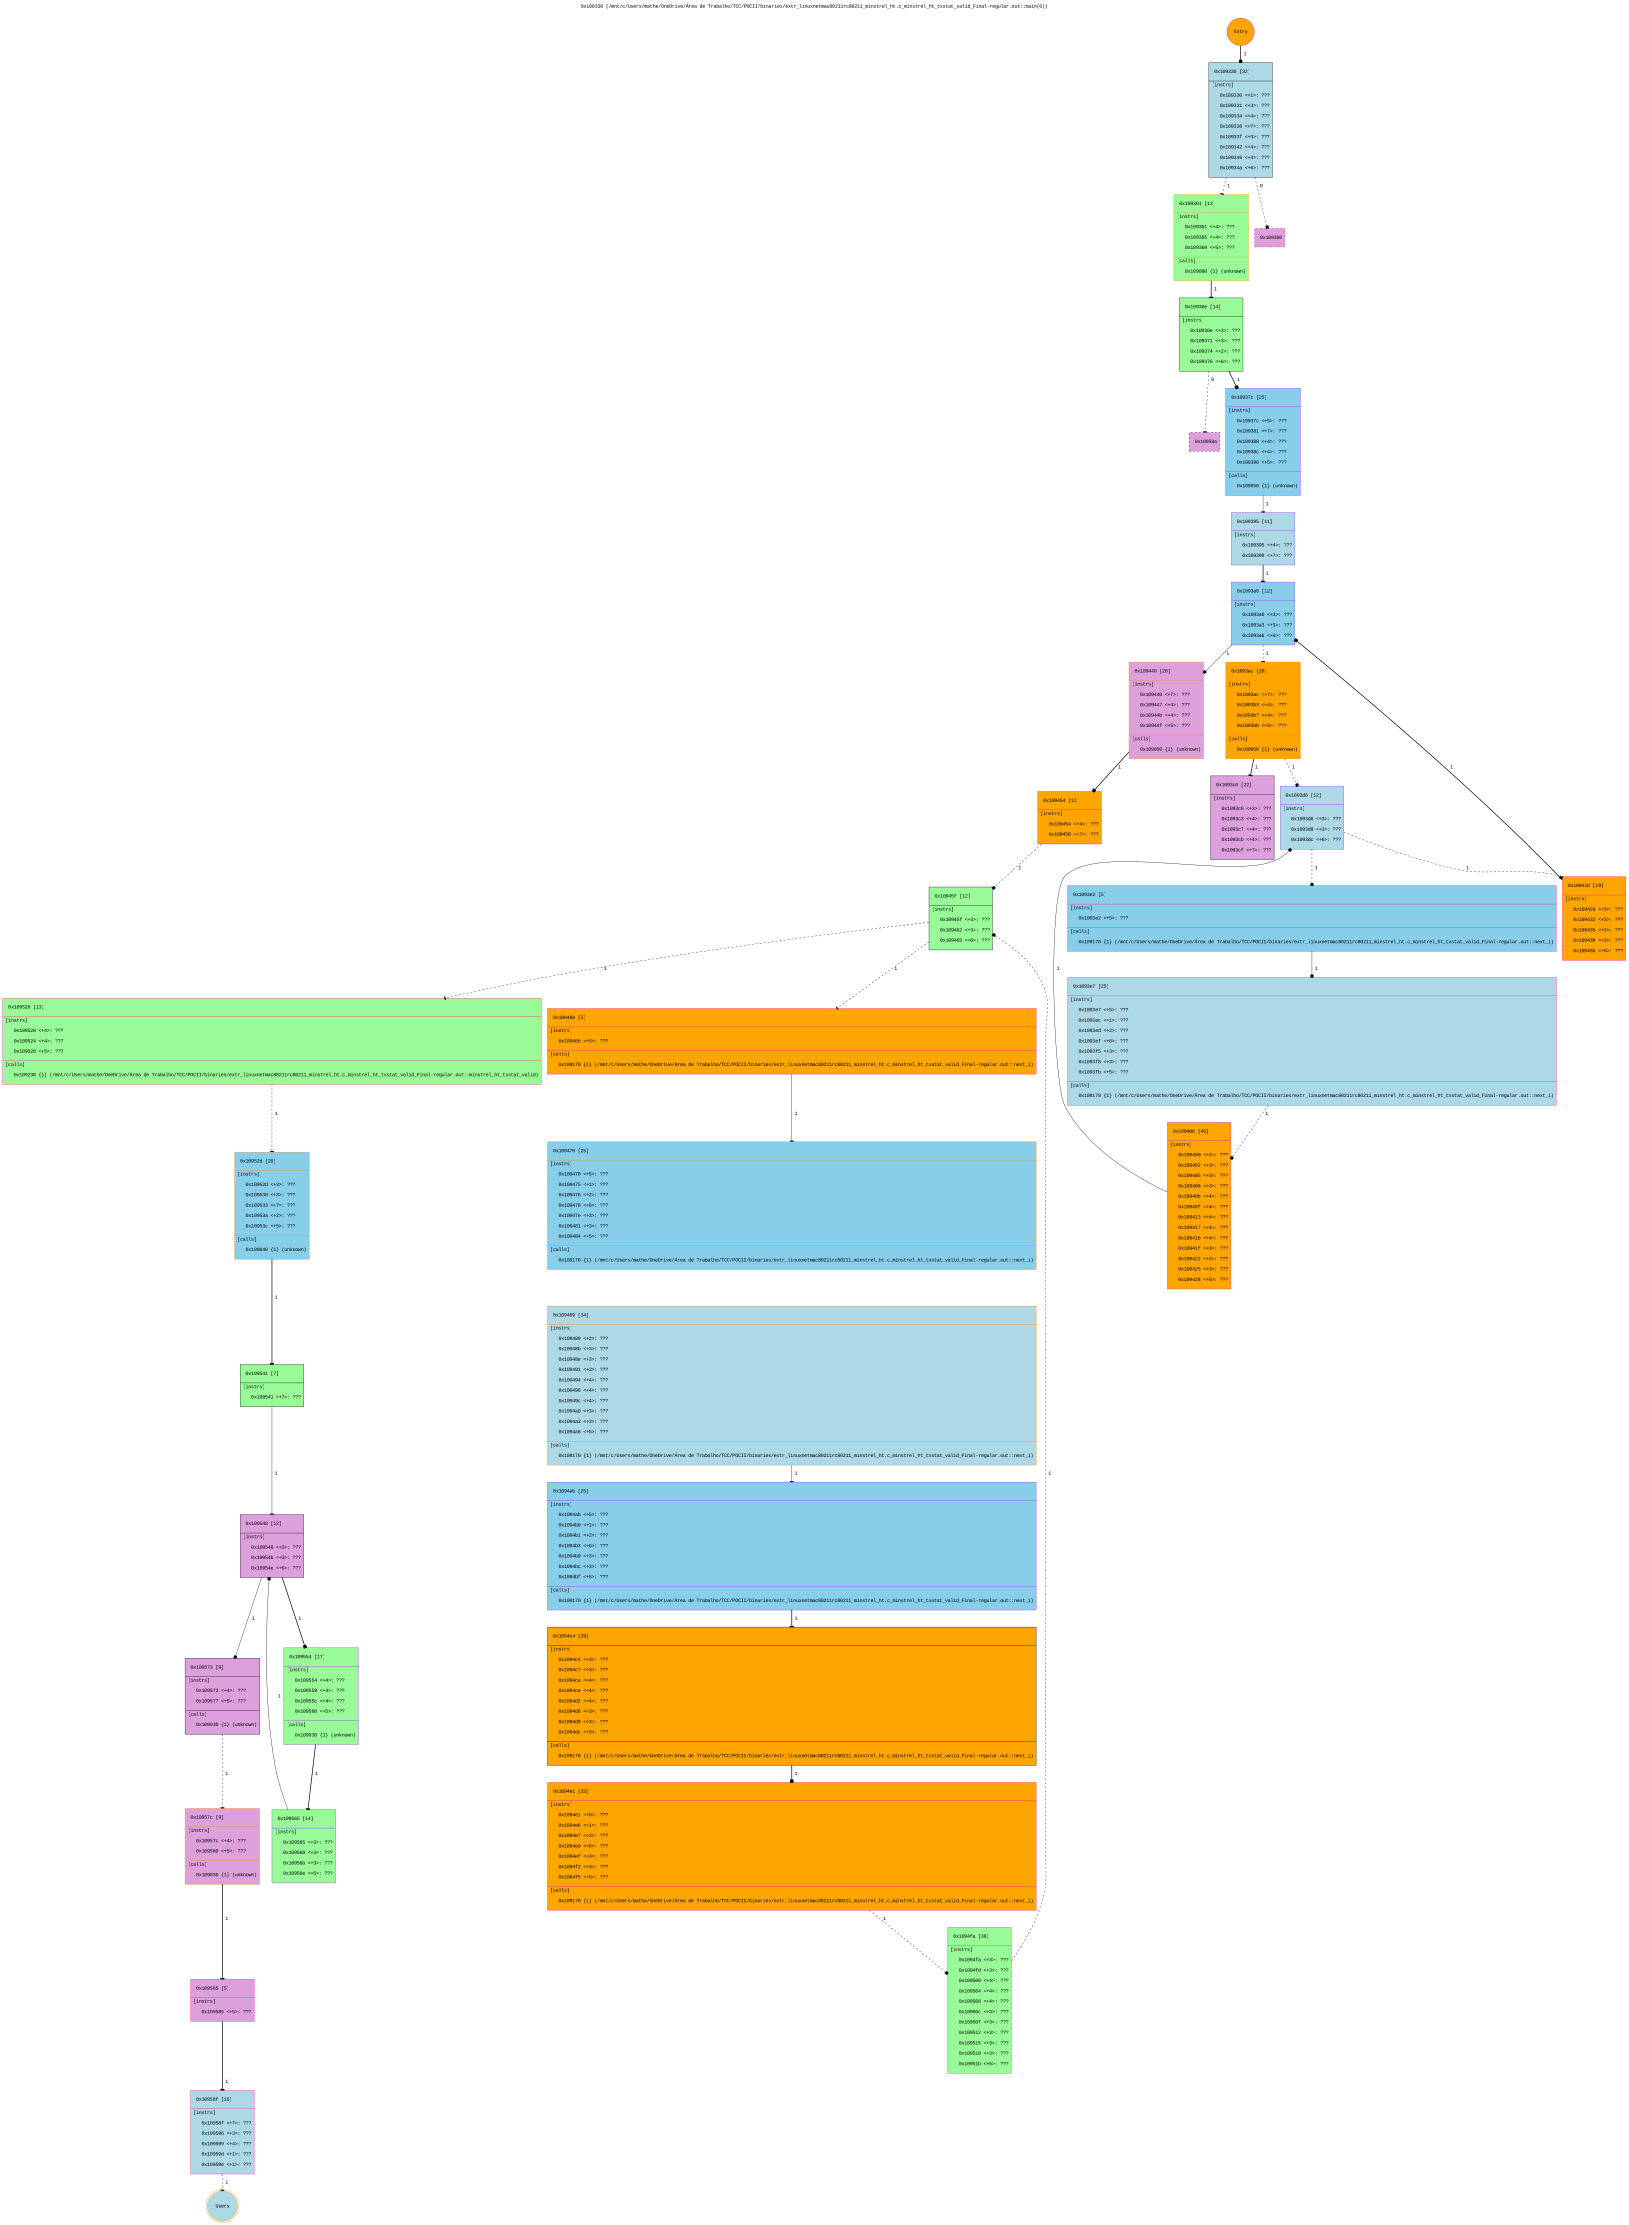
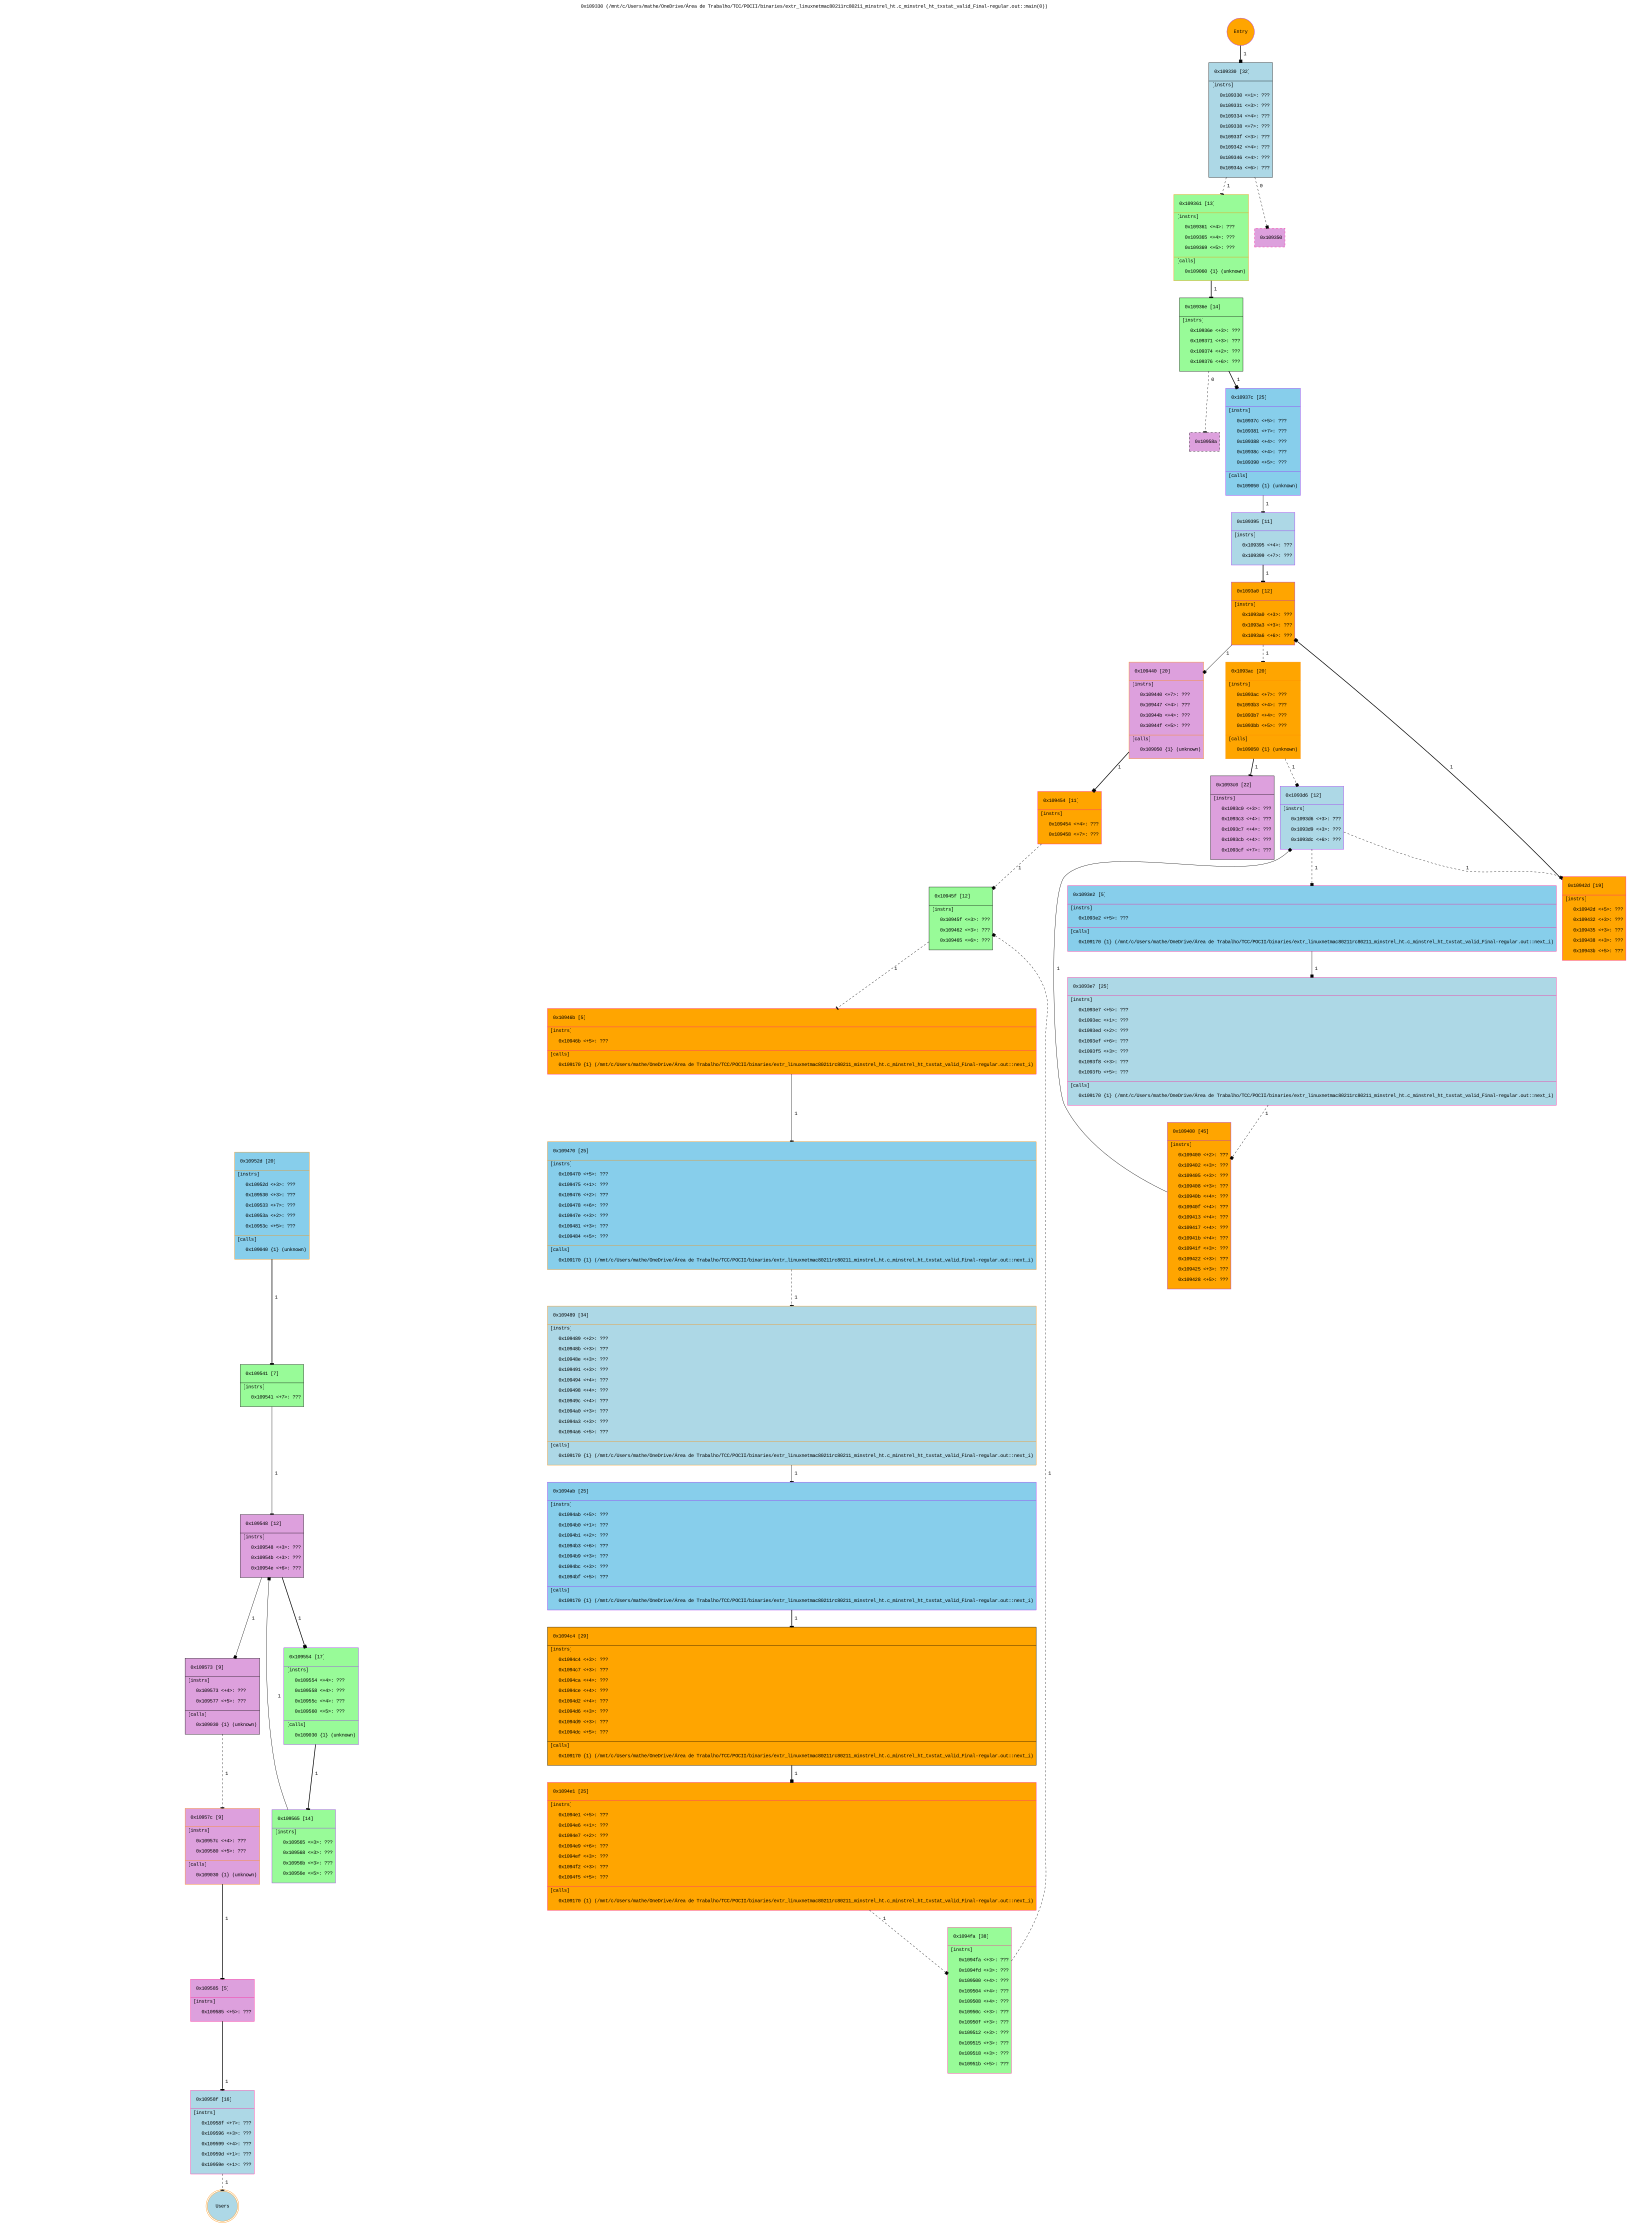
node "0x1093a0 [12]": fillcolor skyblue -> orange
node "0x109520 [13]": removed
edge "0x109470 [25]" -> "0x109489 [34]": added, label "1"
